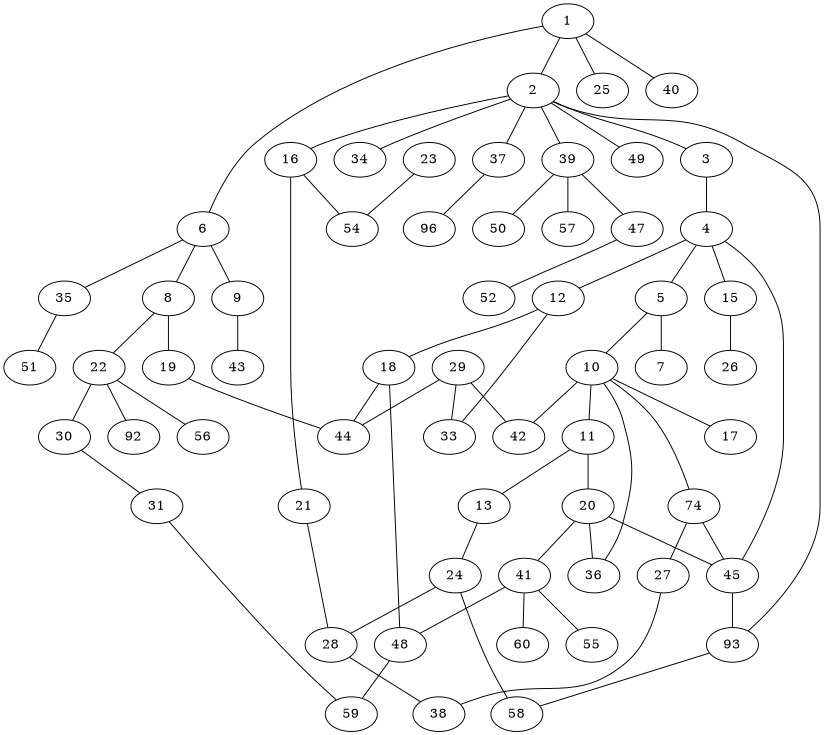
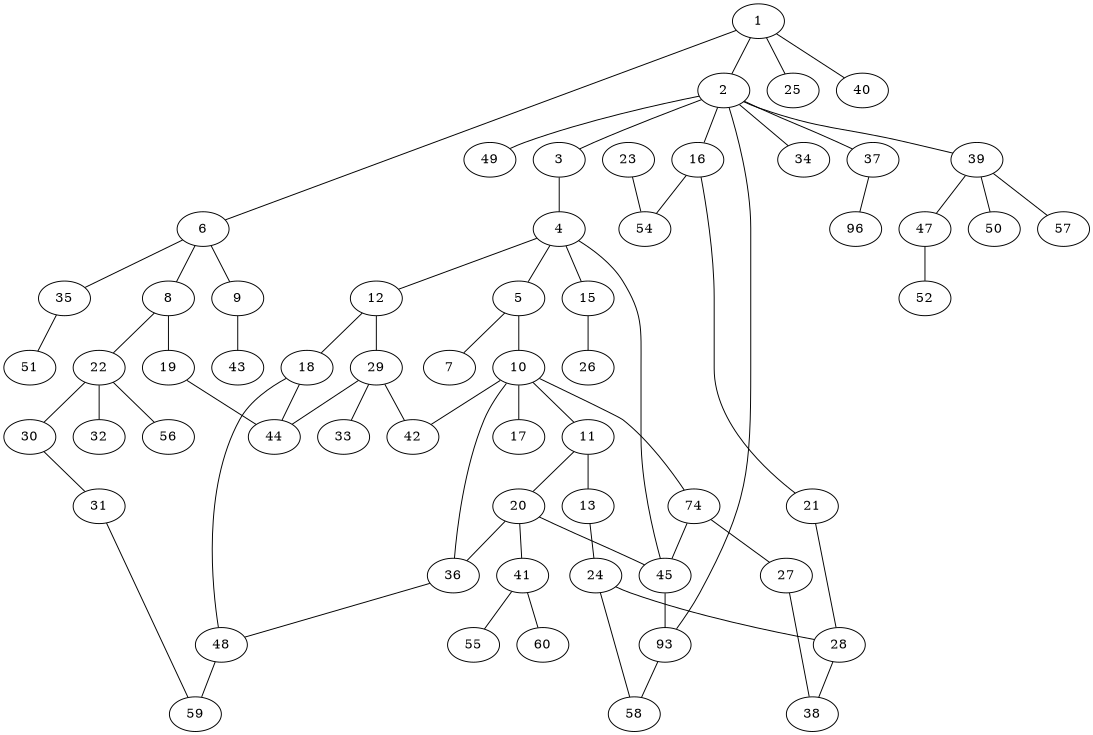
edge "12" -- "33": now "12" -- "29"
node "92": label "92" -> "32"
edge "41" -- "48": now "36" -- "48"
